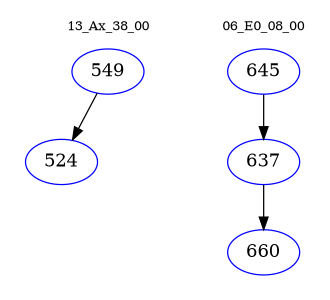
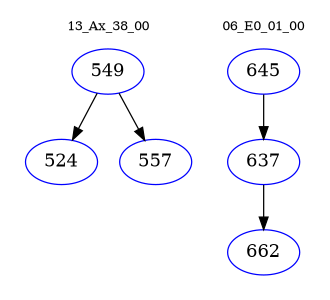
cluster "06_E0_08_00": label "06_E0_08_00" -> "06_E0_01_00"
node "557": added
node "660": label "660" -> "662"
